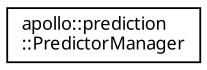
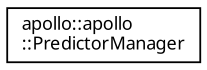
node "apollo::prediction ::PredictorManager": label "apollo::prediction ::PredictorManager" -> "apollo::apollo ::PredictorManager"
